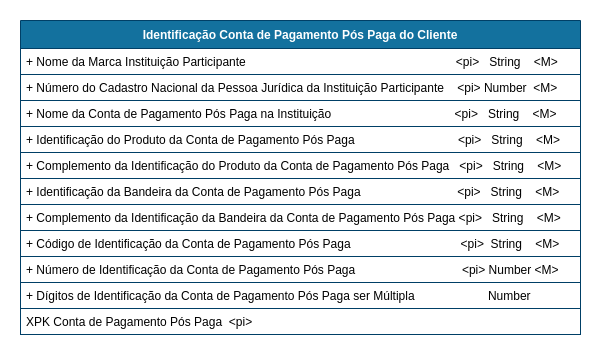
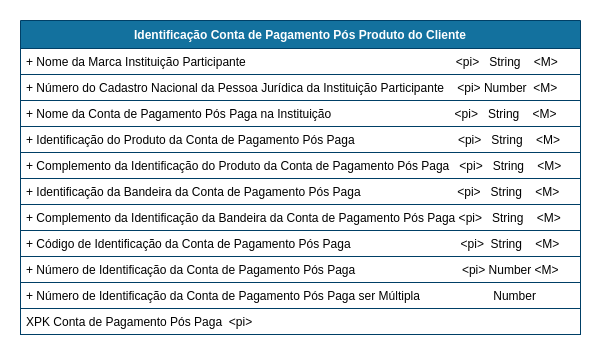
node "Identificação Conta de Pagamento Pós Paga do Cliente": label "Identificação Conta de Pagamento Pós Paga do Cliente" -> "Identificação Conta de Pagamento Pós Produto do Cliente"
node "+ Dígitos de Identificação da Conta de Pagamento Pós Paga ser Múltipla Number": label "+ Dígitos de Identificação da Conta de Pagamento Pós Paga ser Múltipla Number" -> "+ Número de Identificação da Conta de Pagamento Pós Paga ser Múltipla Number"
